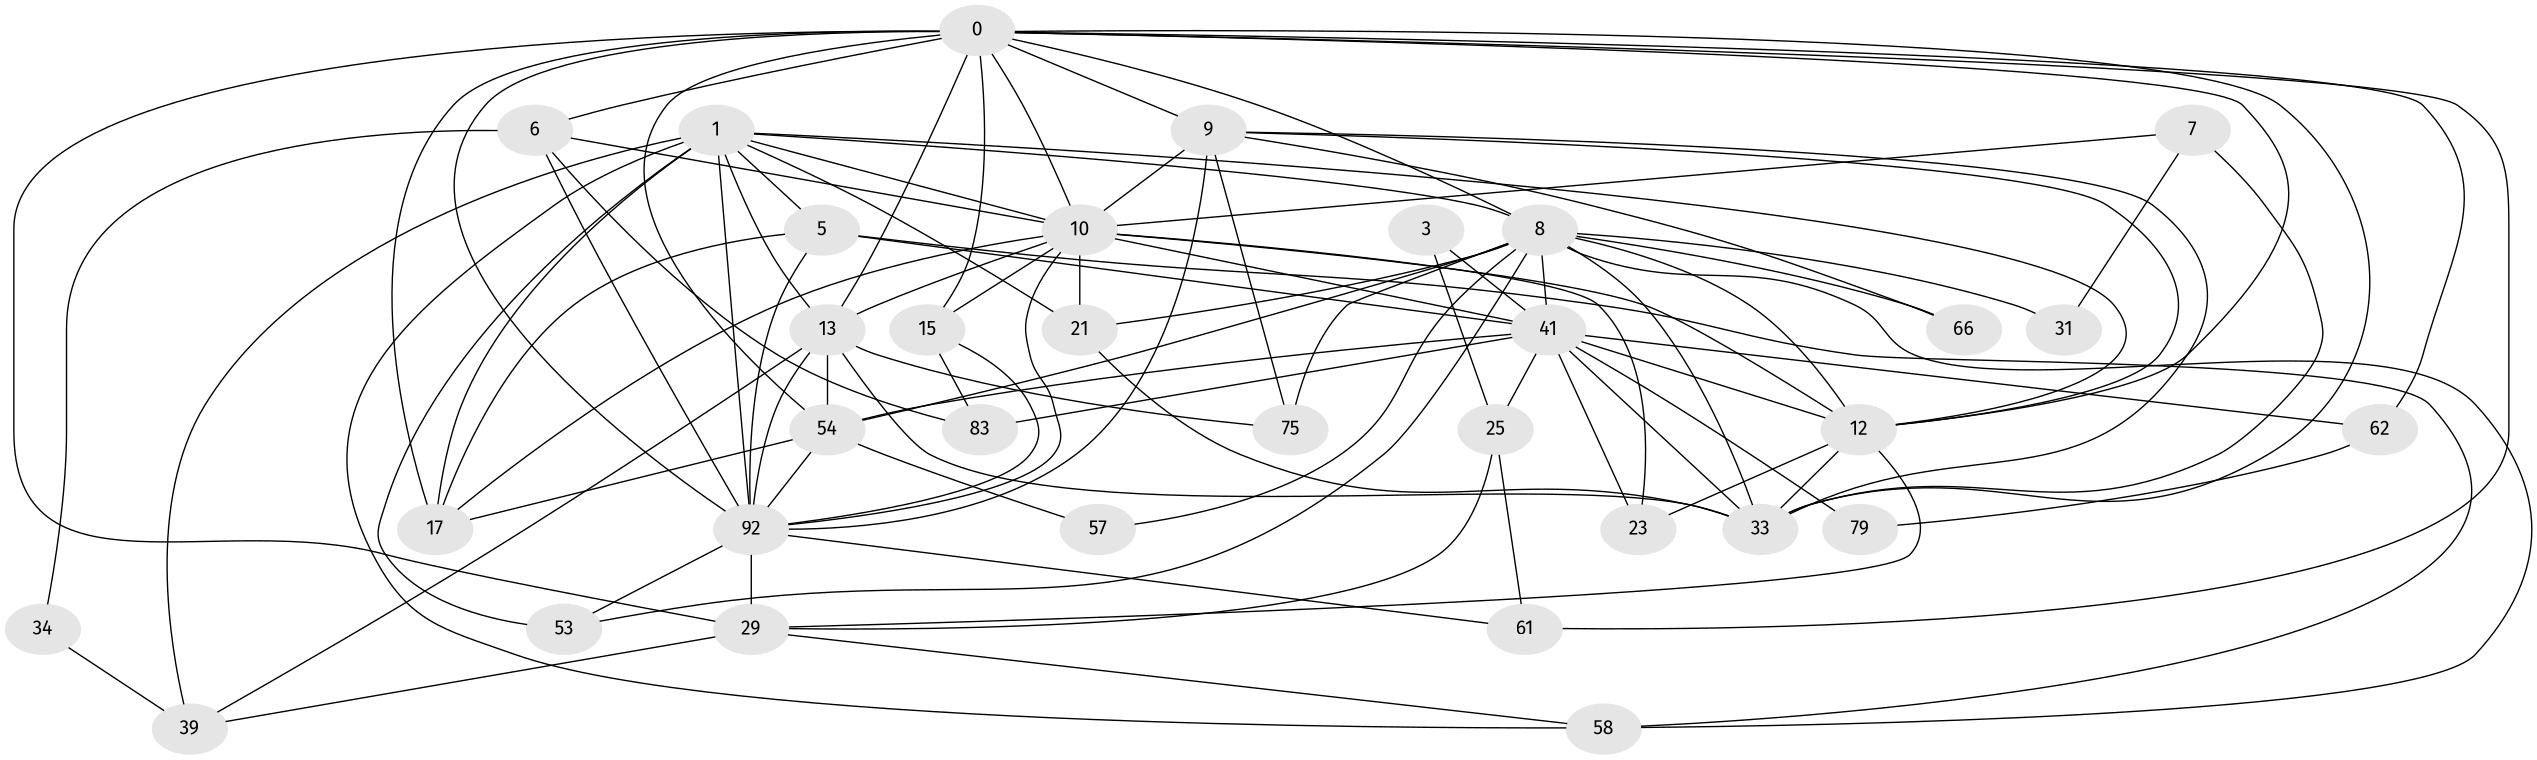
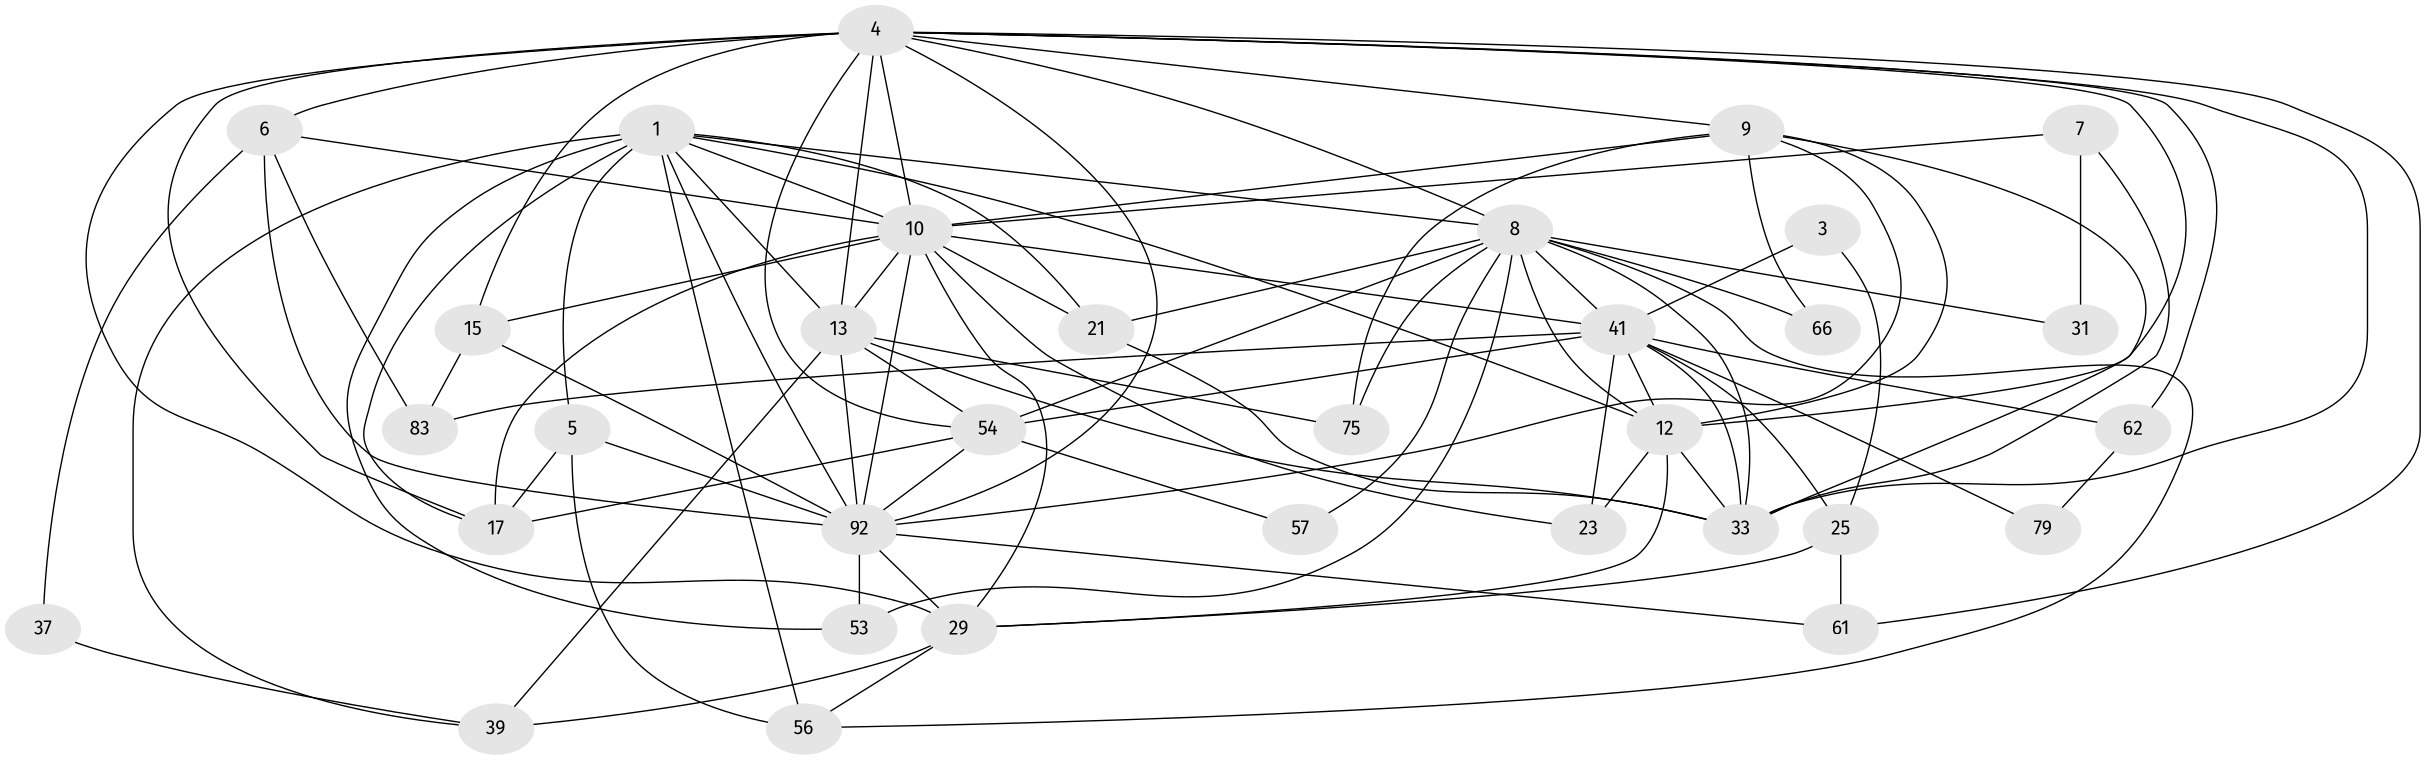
node "0": label "0" -> "4"
edge "5" -- "41": removed
edge "10" -- "12": now "10" -- "29"
node "34": label "34" -> "37"
node "58": label "58" -> "56"
